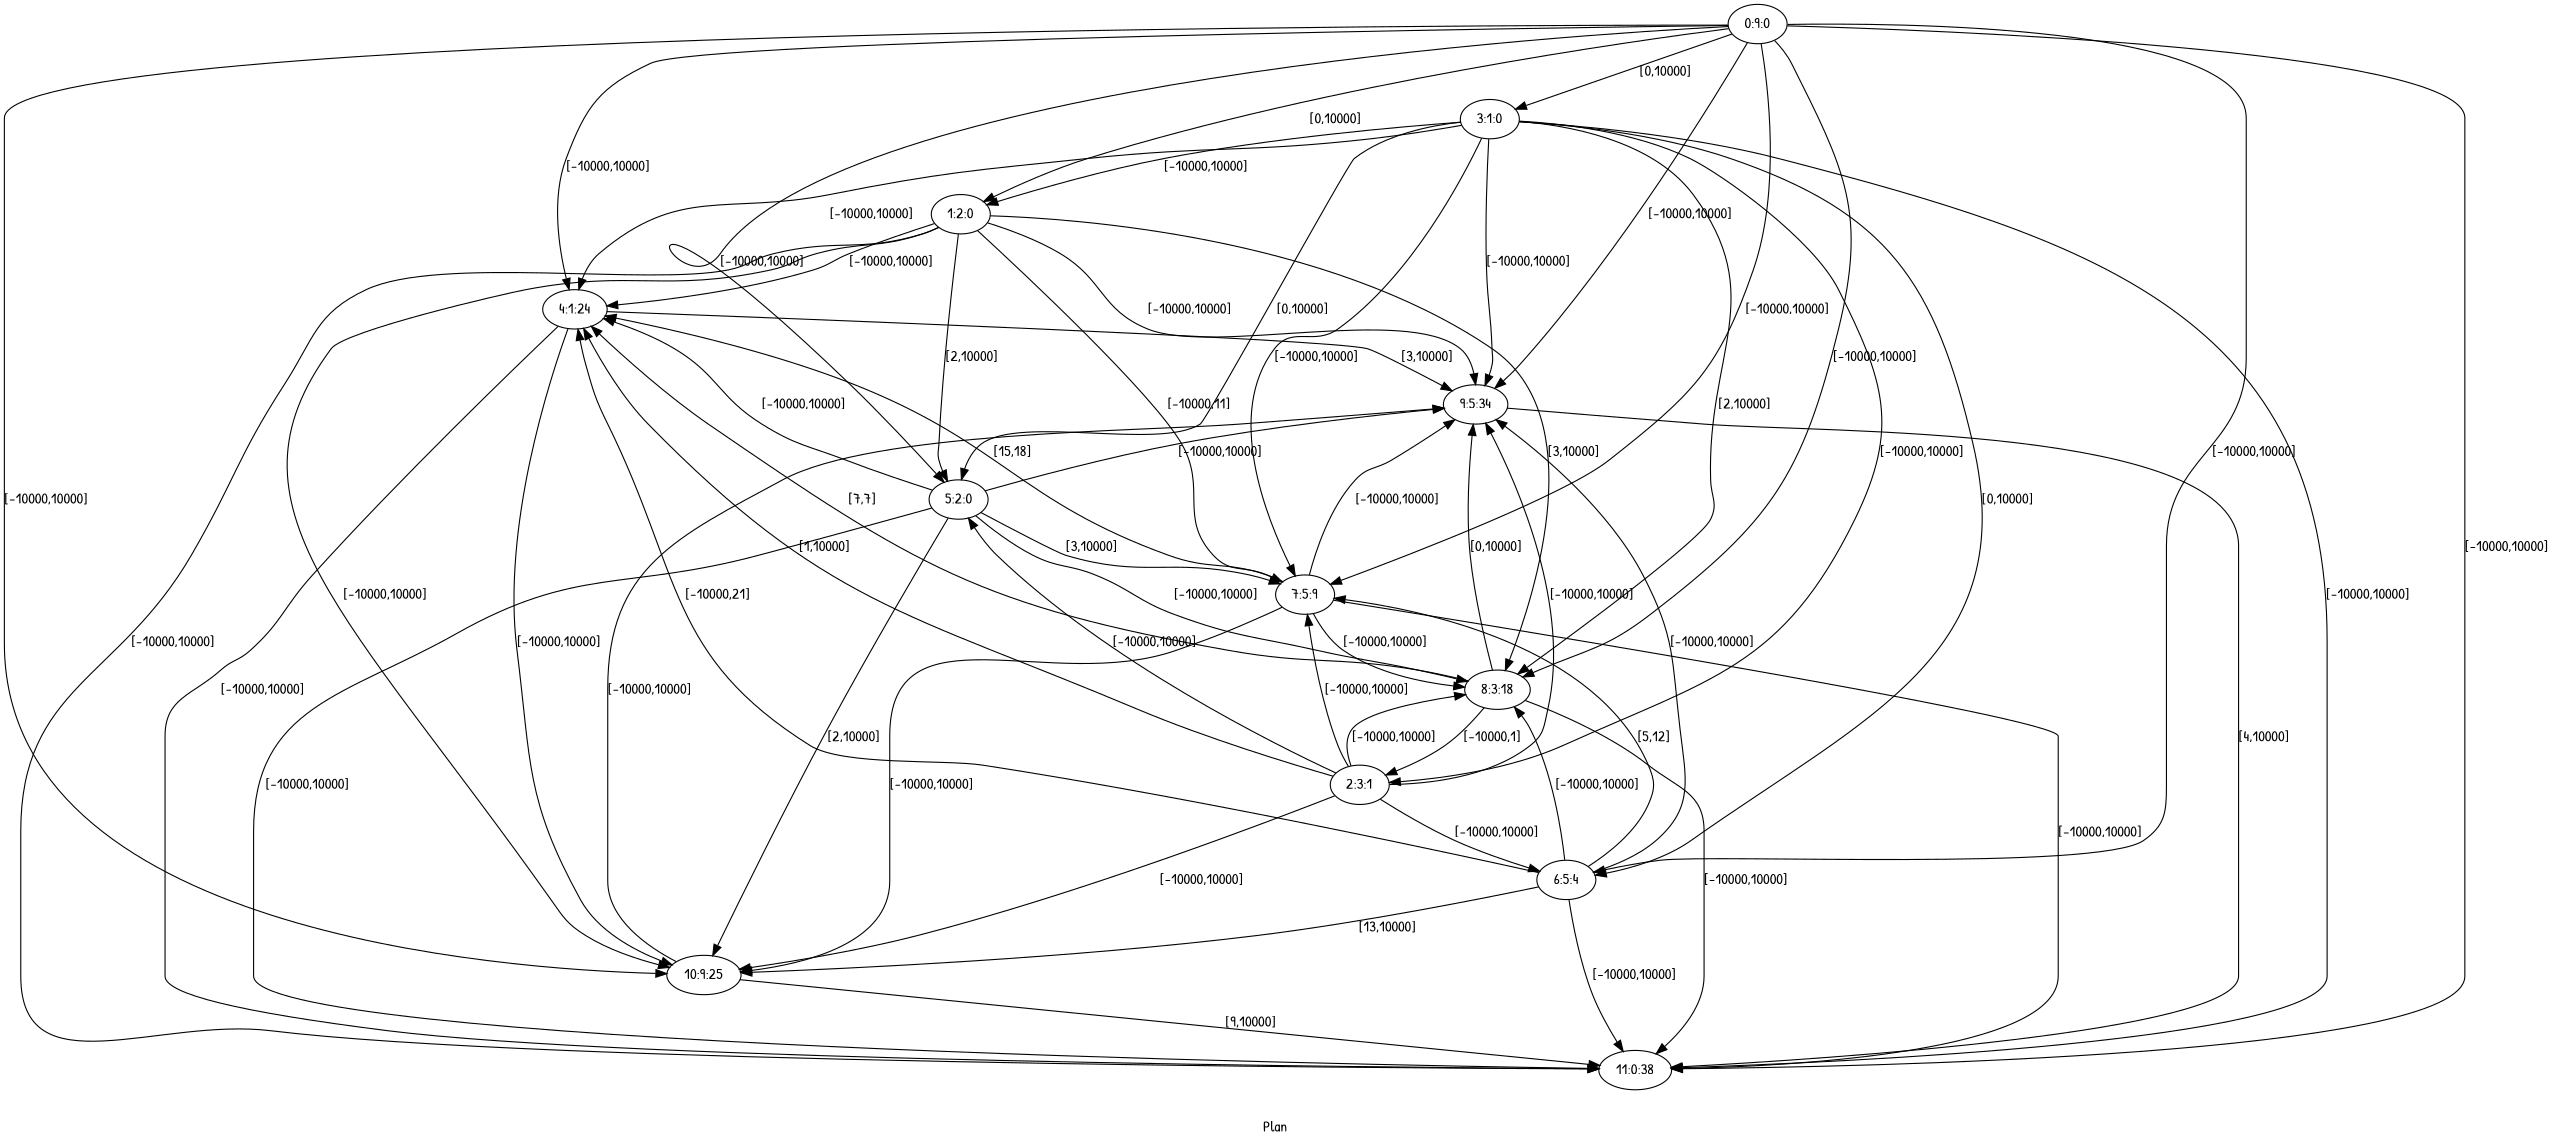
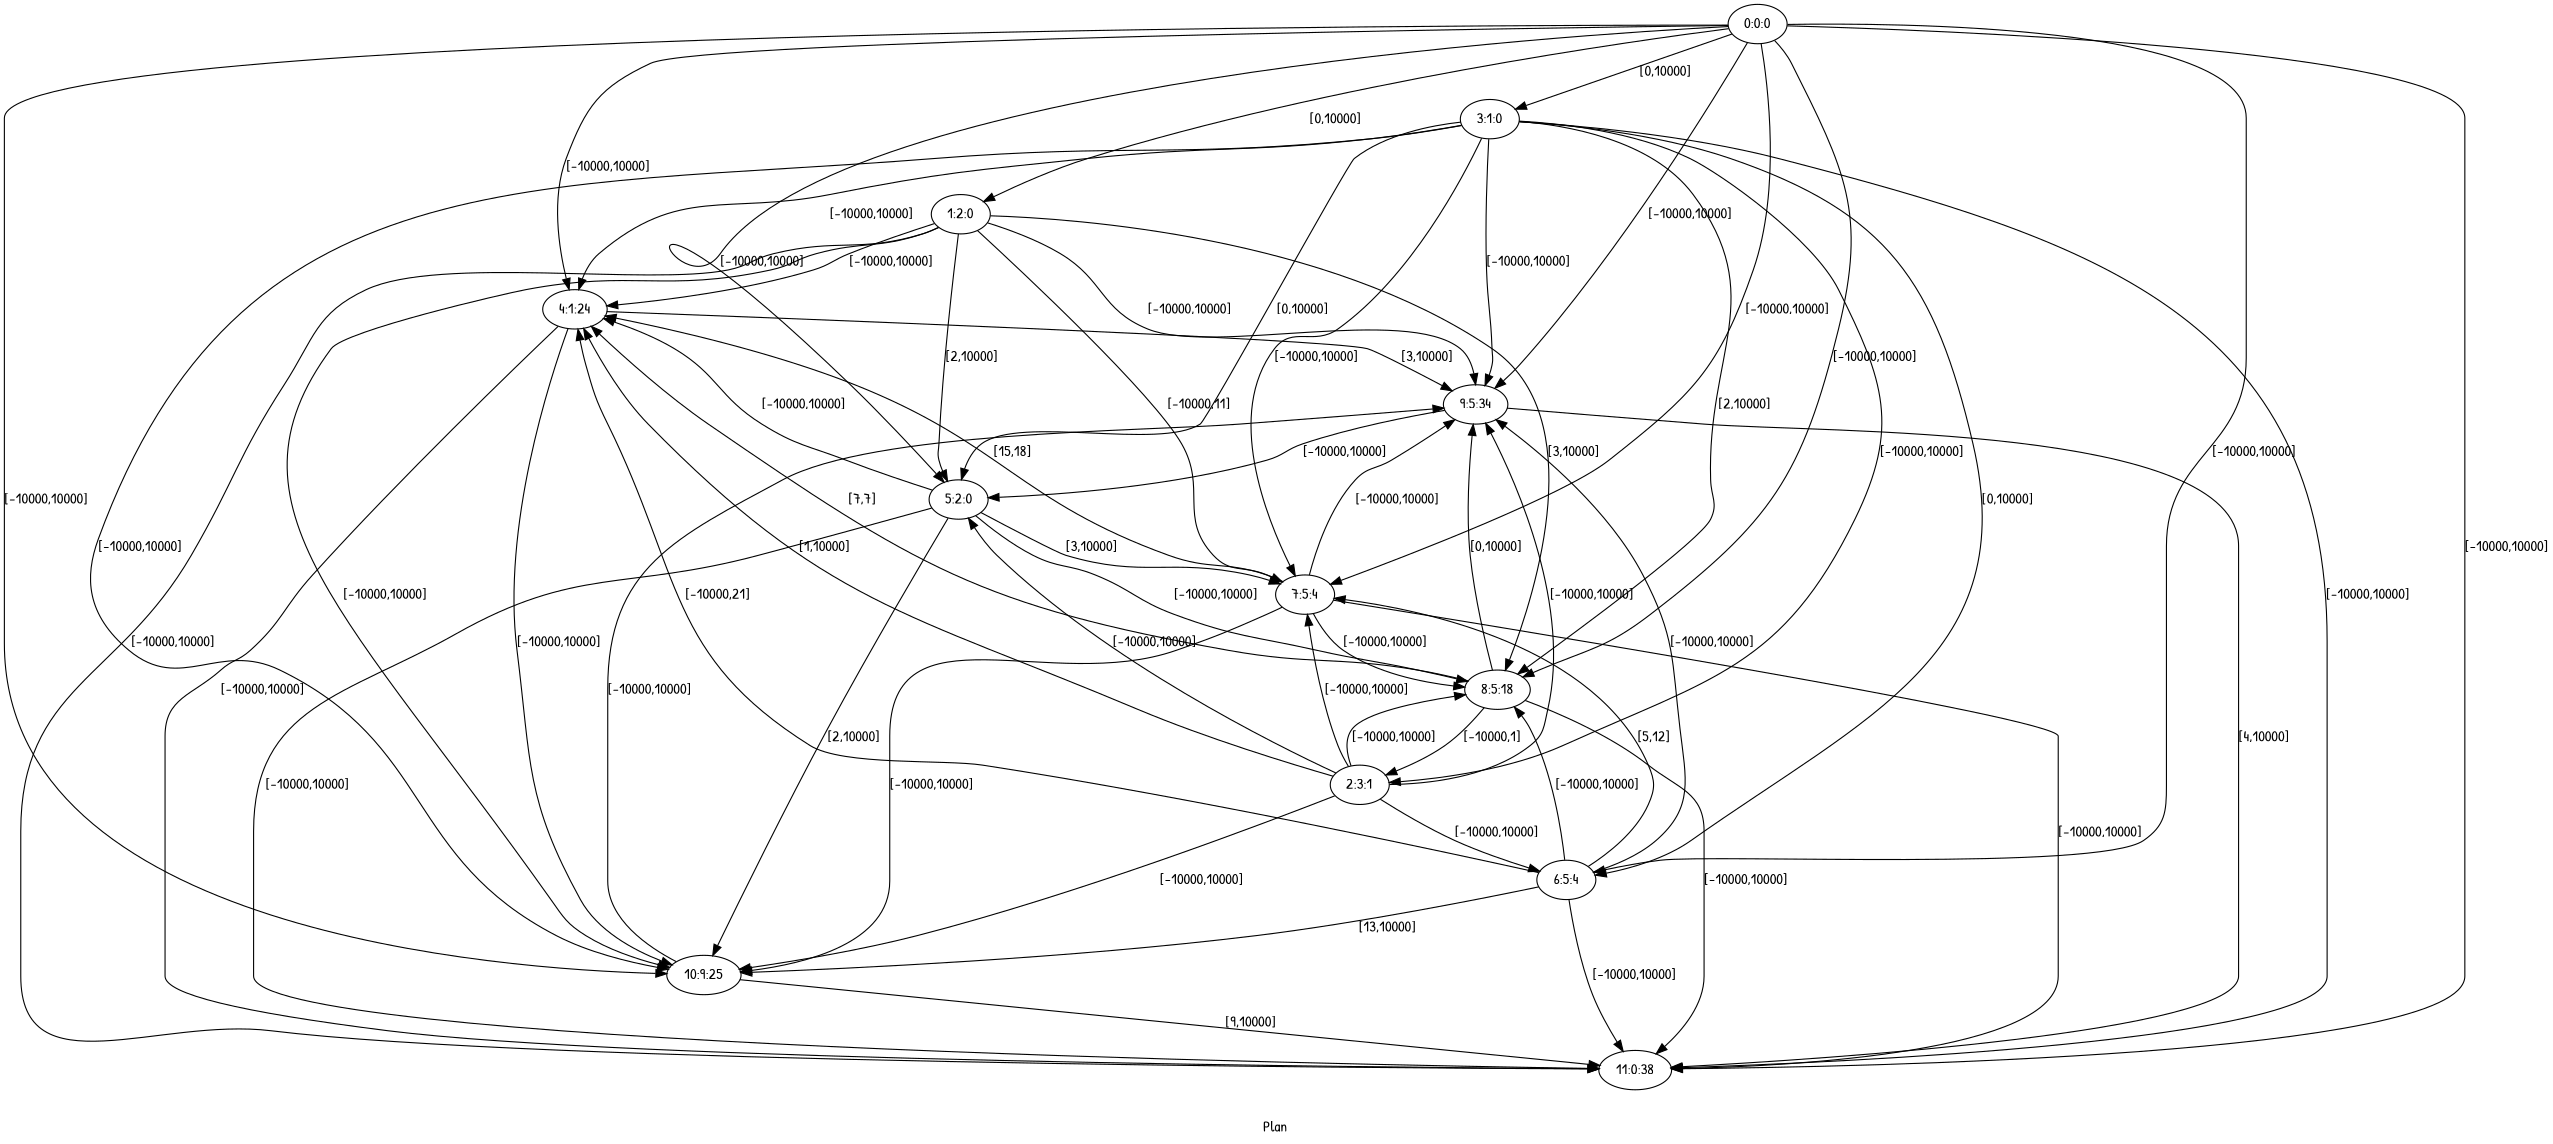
node "0:9:0": label "0:9:0" -> "0:0:0"
edge "3:1:0" -> "1:2:0": now "3:1:0" -> "10:9:25"
edge "5:2:0" -> "9:5:34": reversed
node "7:5:9": label "7:5:9" -> "7:5:4"
node "8:3:18": label "8:3:18" -> "8:5:18"
